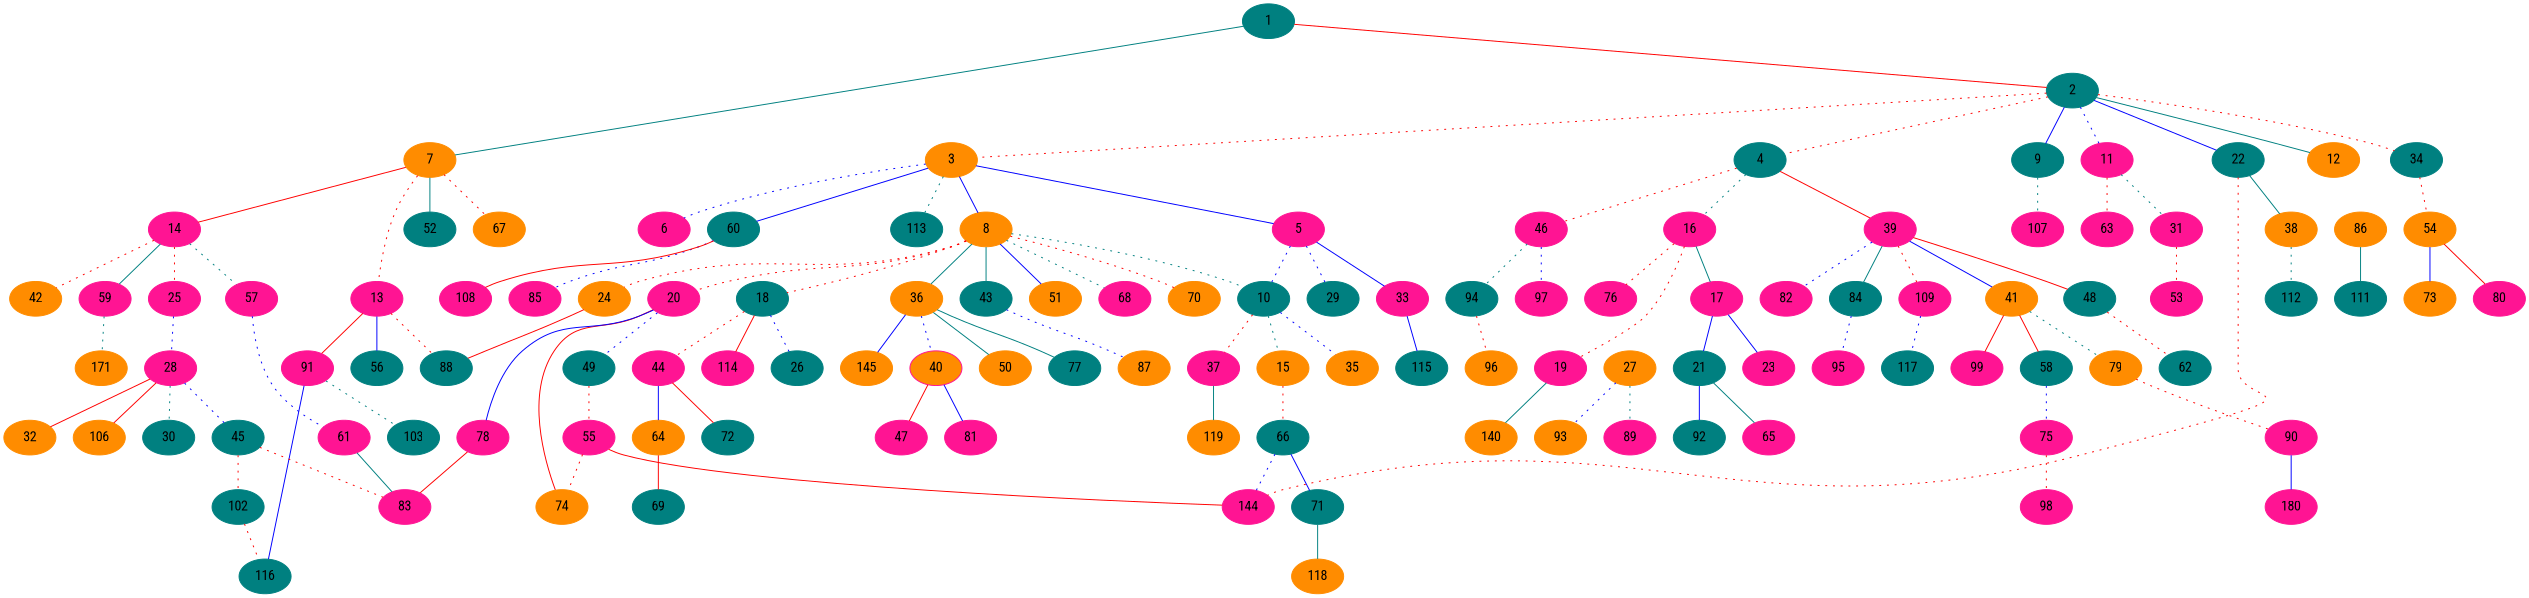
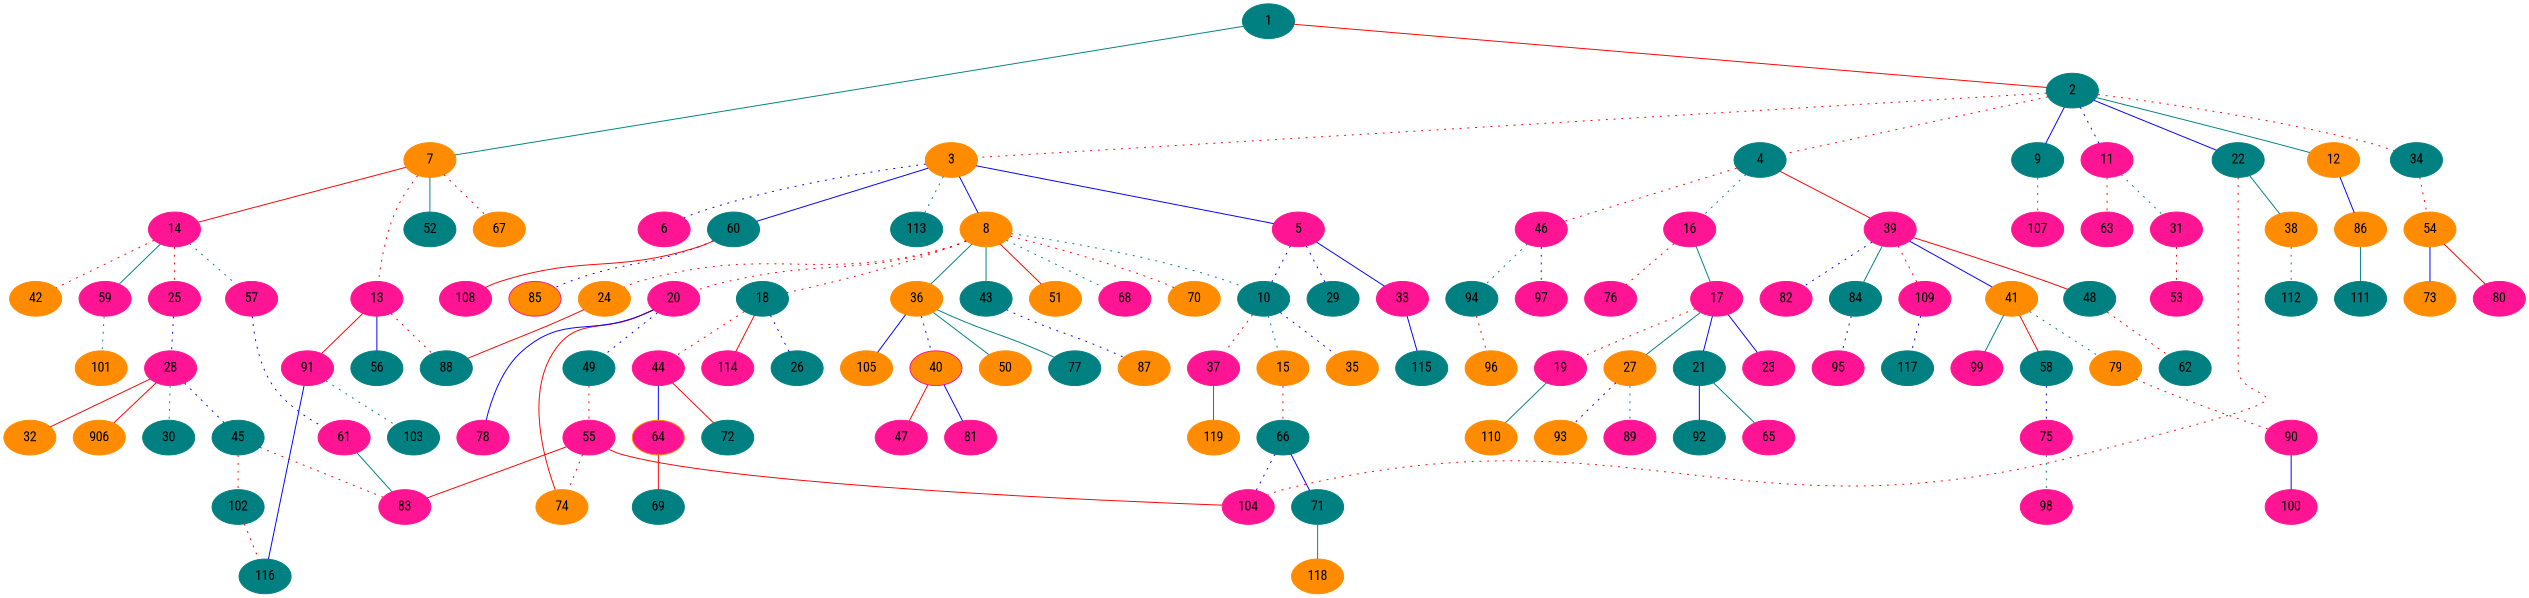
edge "12" -- "86": added
edge "8" -- "51": color blue -> red
node "85": fillcolor deeppink -> darkorange
edge "16" -- "19": now "17" -- "19"
edge "17" -- "27": added
edge "41" -- "99": color red -> teal
node "171": label "171" -> "101"
node "145": label "145" -> "105"
node "106": label "106" -> "906"
node "64": fillcolor darkorange -> deeppink
node "140": label "140" -> "110"
edge "78" -- "83": now "55" -- "83"
edge "75" -- "98": color red -> teal
node "144": label "144" -> "104"
node "180": label "180" -> "100"
